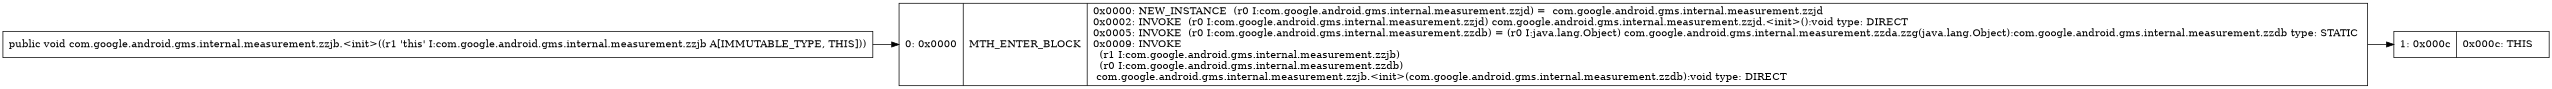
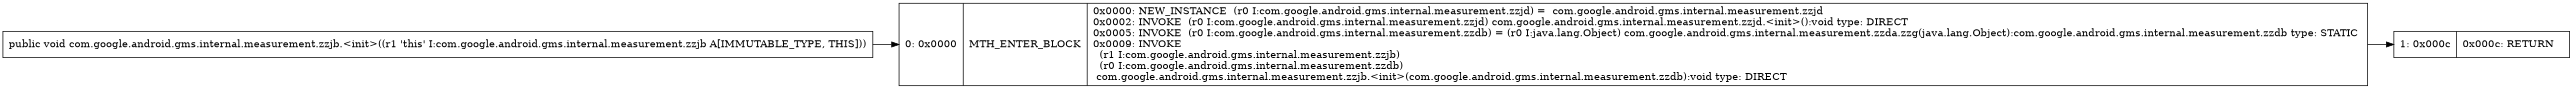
node "1: 0x000c": text "0x000c: THIS" -> "0x000c: RETURN"
